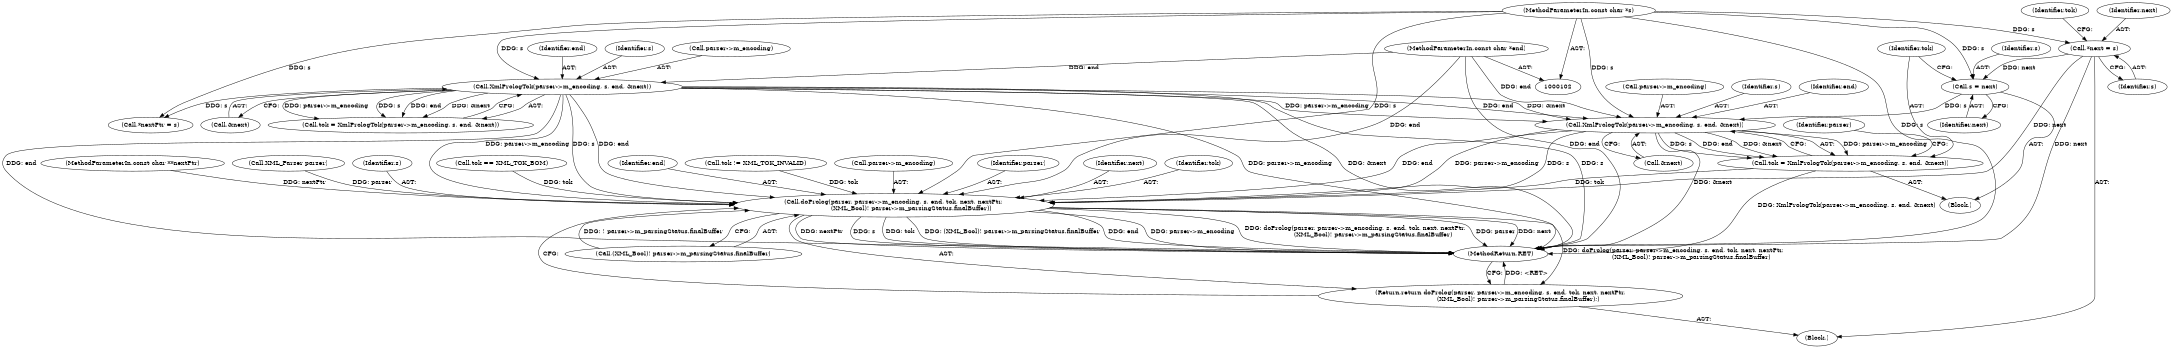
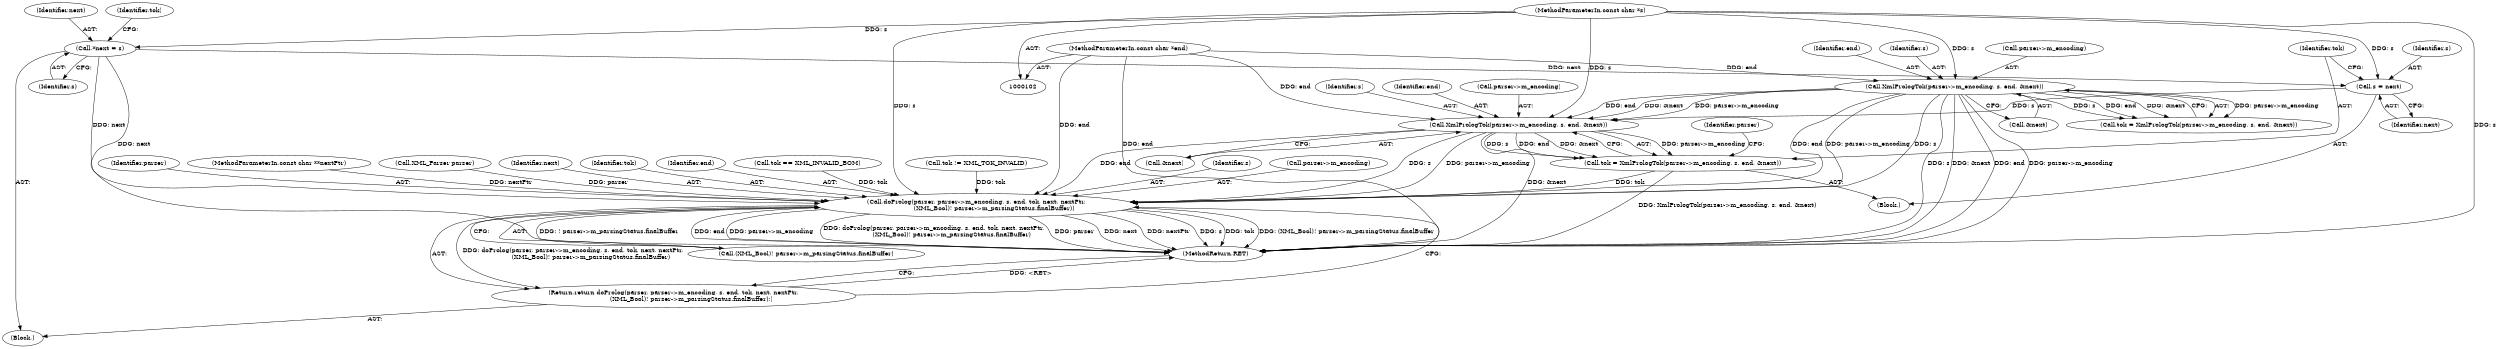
node "(Call,*nextPtr = s)": removed
node "(Call,tok == XML_TOK_BOM)": label "(Call,tok == XML_TOK_BOM)" -> "(Call,tok == XML_INVALID_BOM)"
